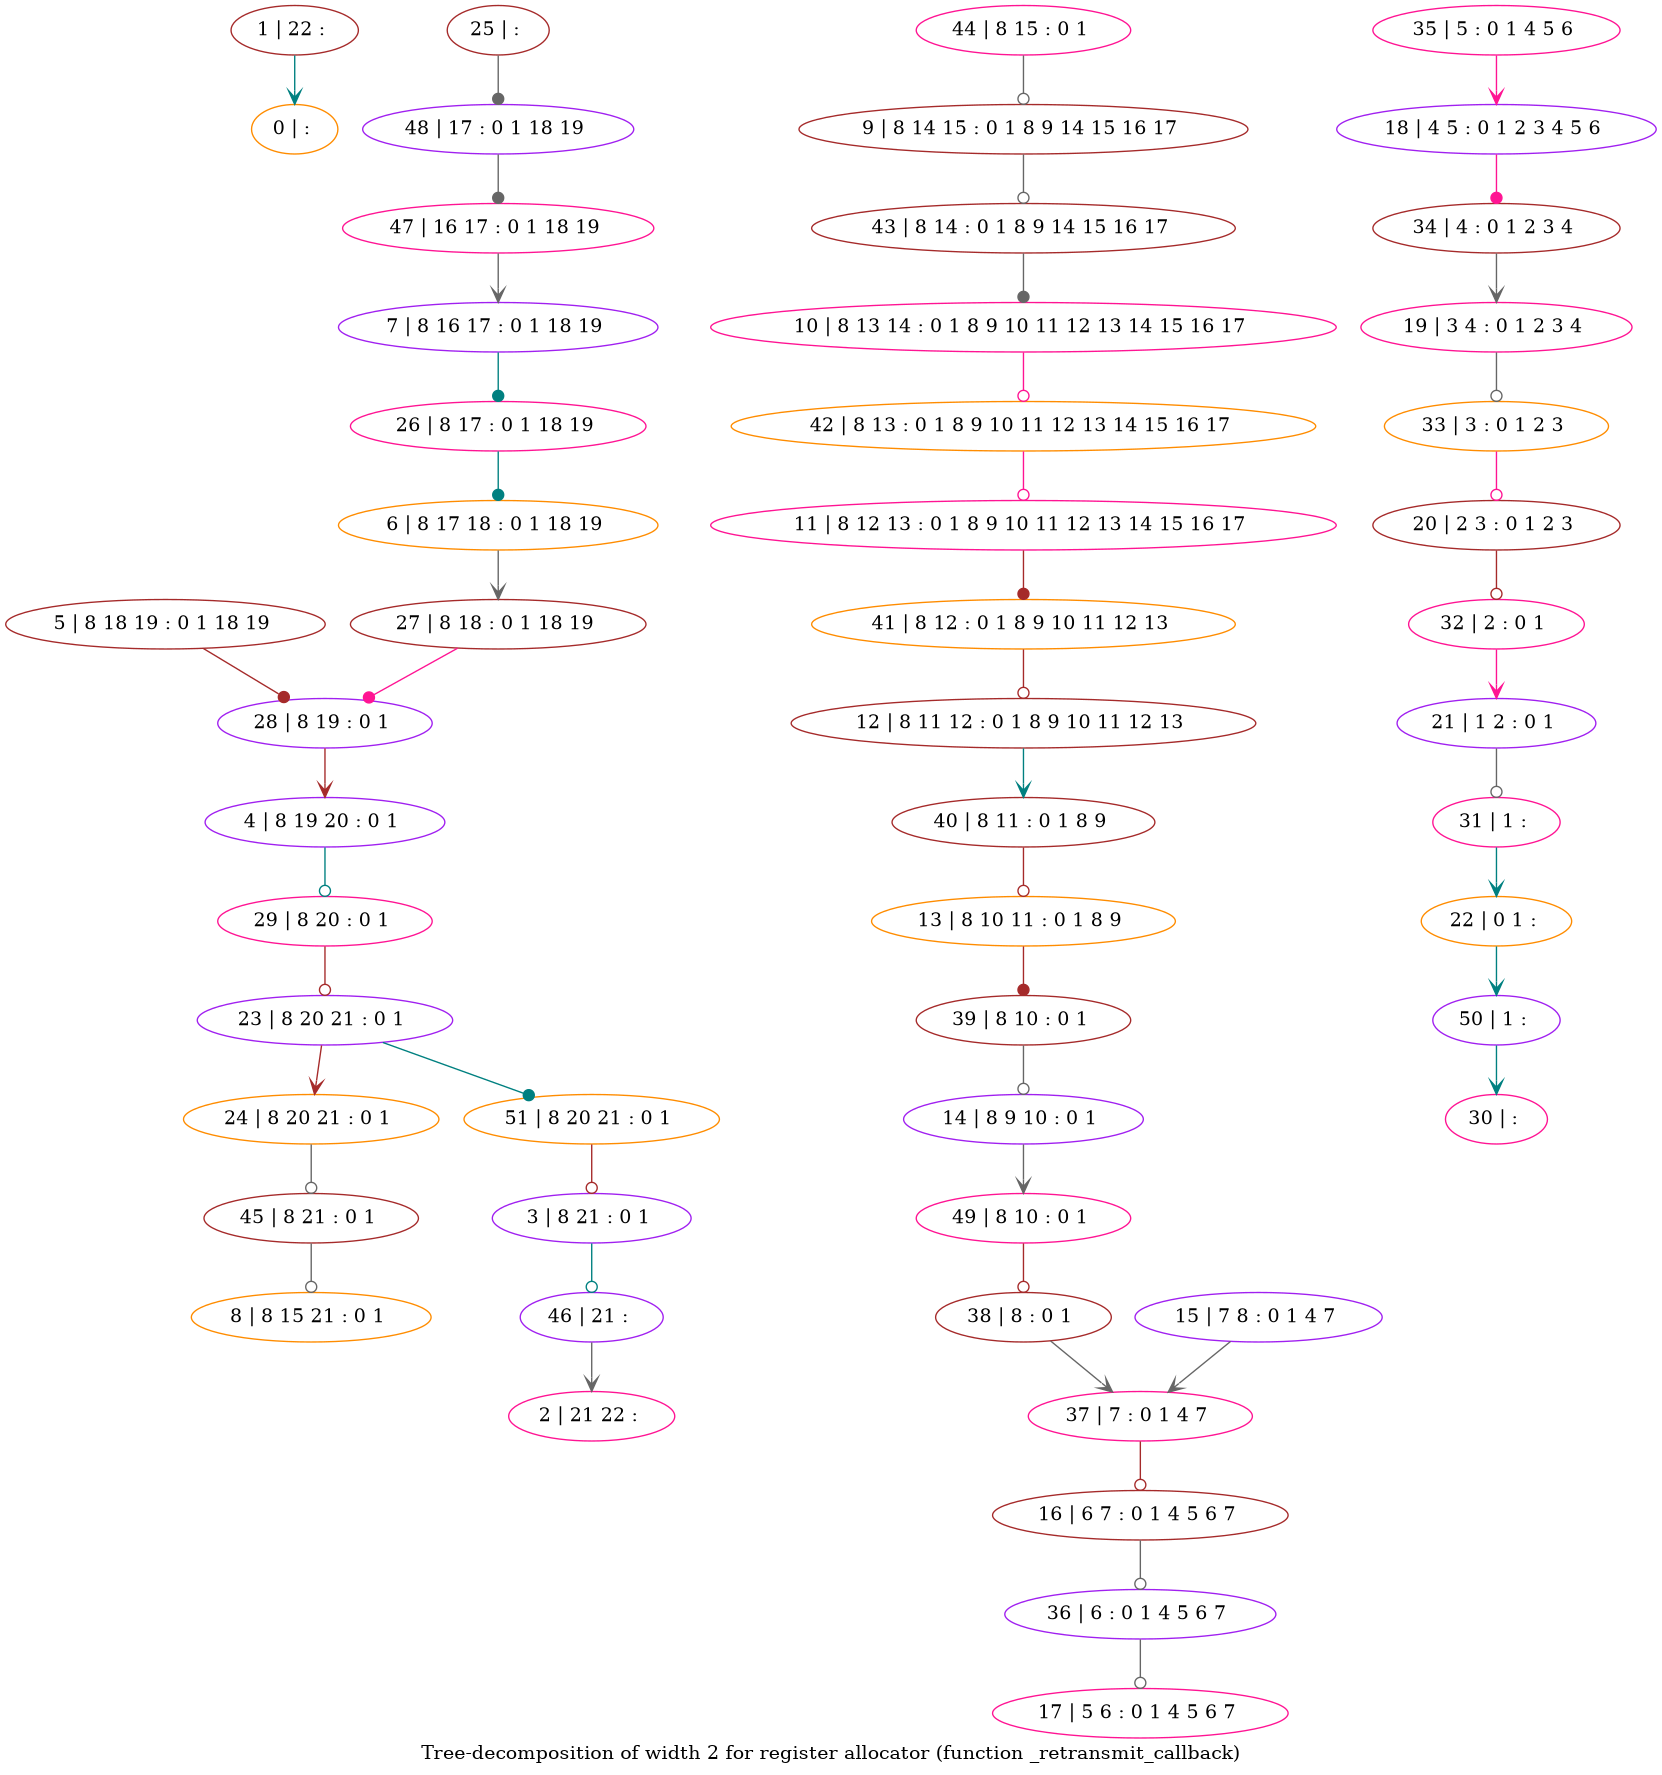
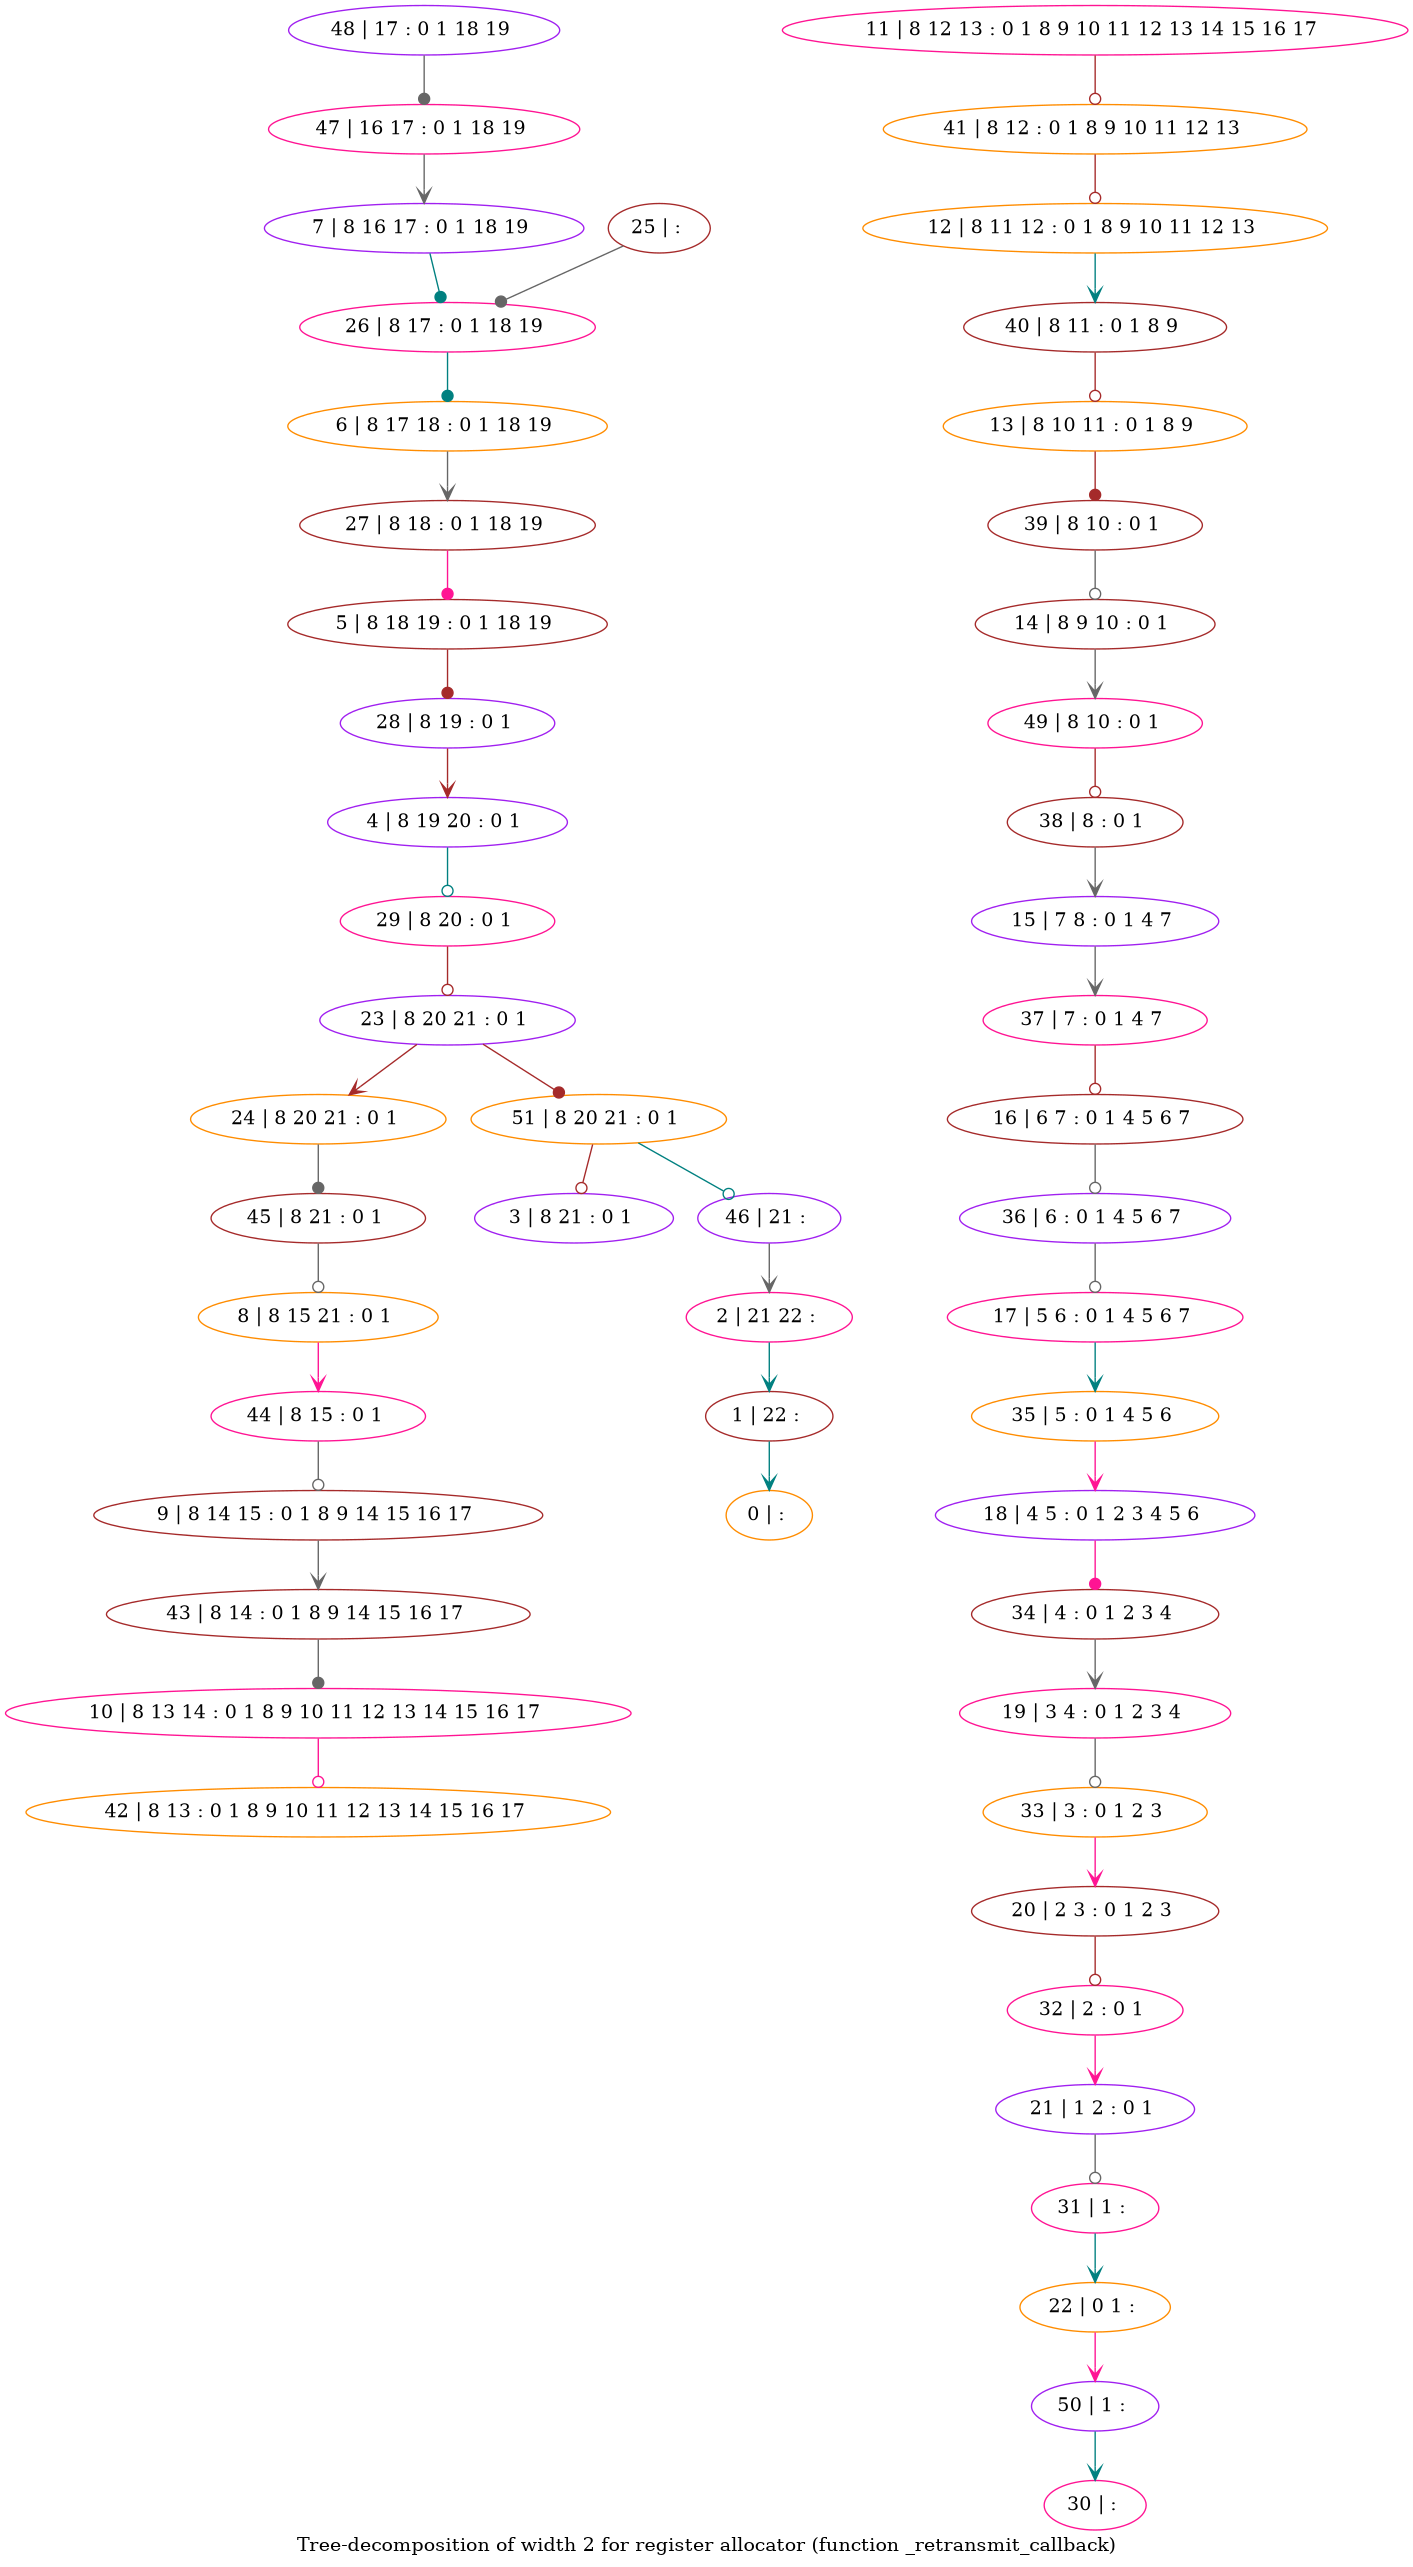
node "35 | 5 : 0 1 4 5 6": color deeppink -> darkorange
edge "25 | :" -> "48 | 17 : 0 1 18 19": now "25 | :" -> "26 | 8 17 : 0 1 18 19"
edge "9 | 8 14 15 : 0 1 8 9 14 15 16 17" -> "43 | 8 14 : 0 1 8 9 14 15 16 17": arrowhead odot -> vee
edge "42 | 8 13 : 0 1 8 9 10 11 12 13 14 15 16 17" -> "11 | 8 12 13 : 0 1 8 9 10 11 12 13 14 15 16 17": removed
edge "33 | 3 : 0 1 2 3" -> "20 | 2 3 : 0 1 2 3": arrowhead odot -> vee
edge "11 | 8 12 13 : 0 1 8 9 10 11 12 13 14 15 16 17" -> "41 | 8 12 : 0 1 8 9 10 11 12 13": arrowhead dot -> odot
edge "27 | 8 18 : 0 1 18 19" -> "28 | 8 19 : 0 1": now "27 | 8 18 : 0 1 18 19" -> "5 | 8 18 19 : 0 1 18 19"
node "12 | 8 11 12 : 0 1 8 9 10 11 12 13": color brown -> darkorange
edge "22 | 0 1 :" -> "50 | 1 :": color teal -> deeppink
edge "23 | 8 20 21 : 0 1" -> "51 | 8 20 21 : 0 1": color teal -> brown
node "14 | 8 9 10 : 0 1": color purple -> brown
edge "24 | 8 20 21 : 0 1" -> "45 | 8 21 : 0 1": arrowhead odot -> dot
edge "3 | 8 21 : 0 1" -> "46 | 21 :": now "51 | 8 20 21 : 0 1" -> "46 | 21 :"
edge "8 | 8 15 21 : 0 1" -> "44 | 8 15 : 0 1": added
edge "2 | 21 22 :" -> "1 | 22 :": added
edge "17 | 5 6 : 0 1 4 5 6 7" -> "35 | 5 : 0 1 4 5 6": added
edge "38 | 8 : 0 1" -> "37 | 7 : 0 1 4 7": now "38 | 8 : 0 1" -> "15 | 7 8 : 0 1 4 7"
